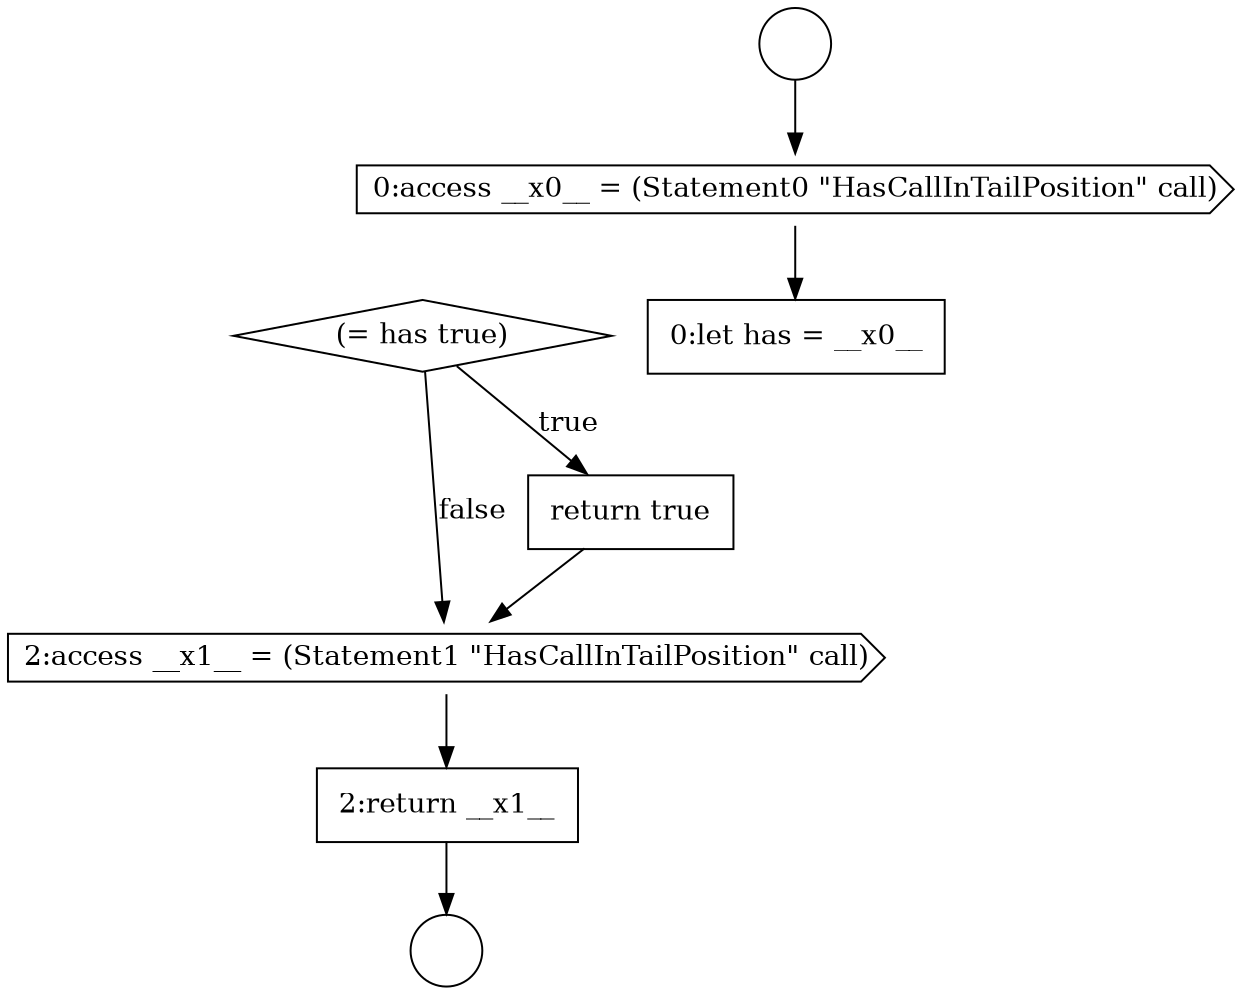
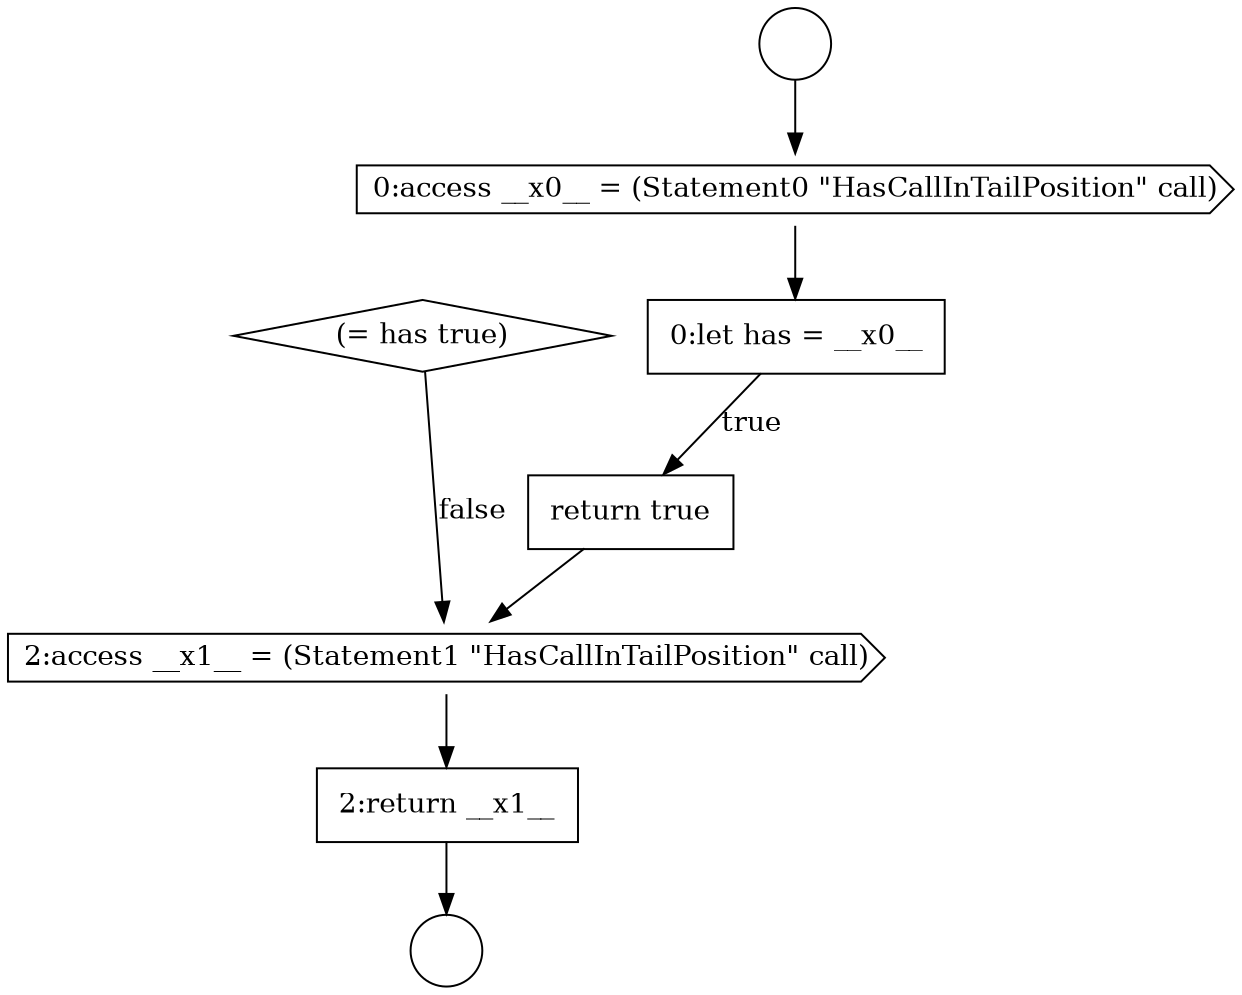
edge "(= has true)" -> "return true": now "0:let has = __x0__" -> "return true"
